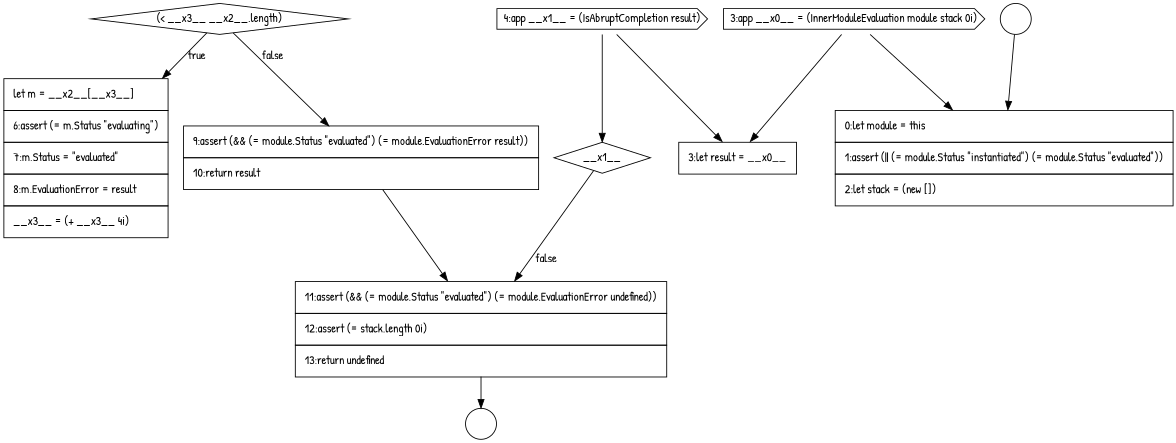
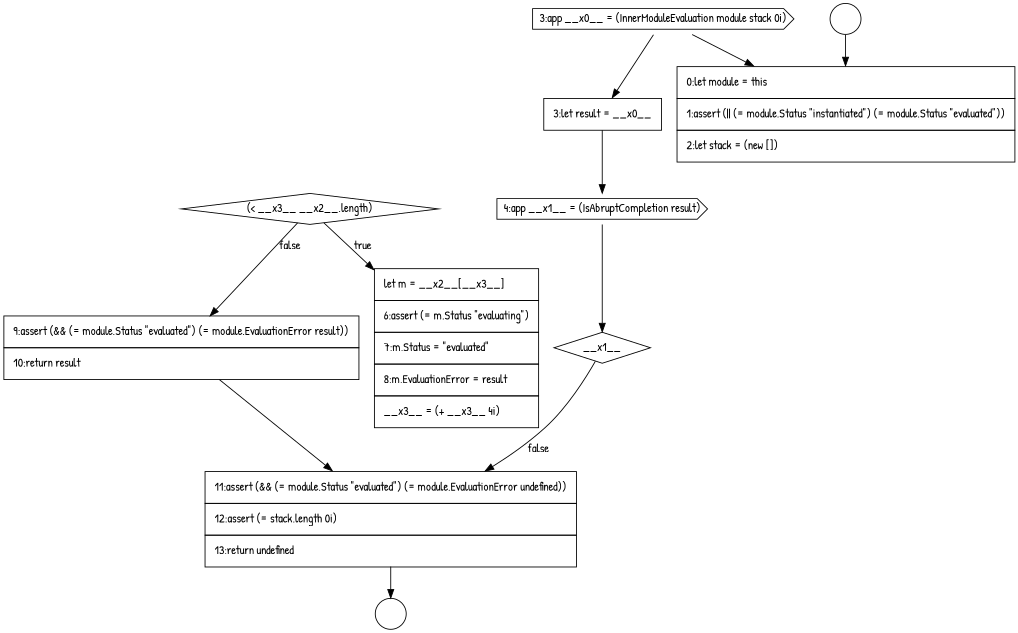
edge "4:app __x1__ = (IsAbruptCompletion result)" -> "3:let result = __x0__": reversed
